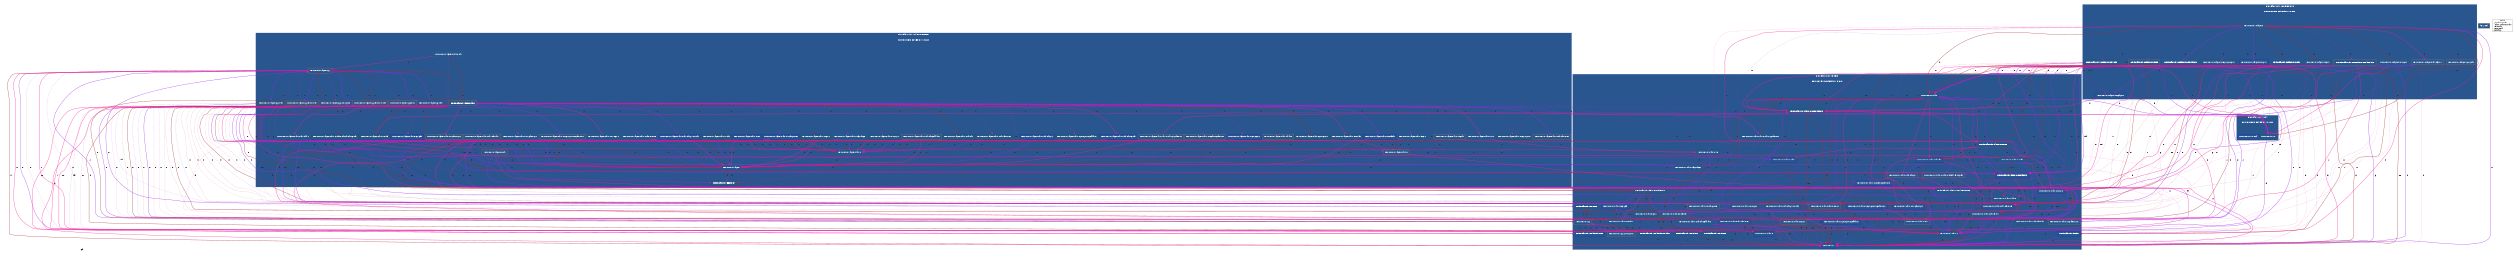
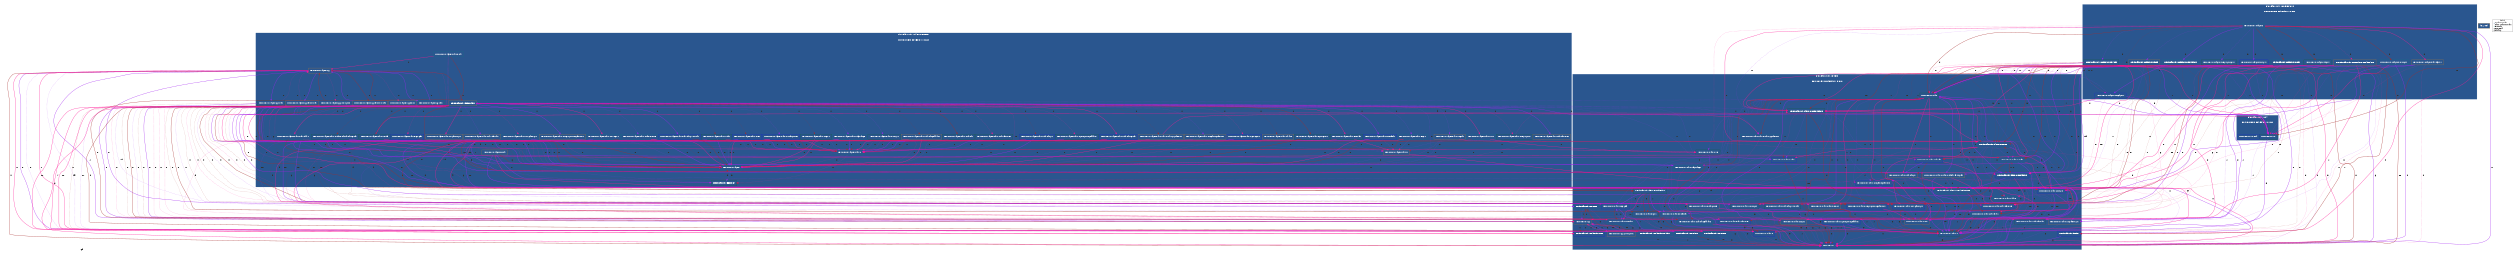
node "org.cloudfoundry.operations.advanced": removed
